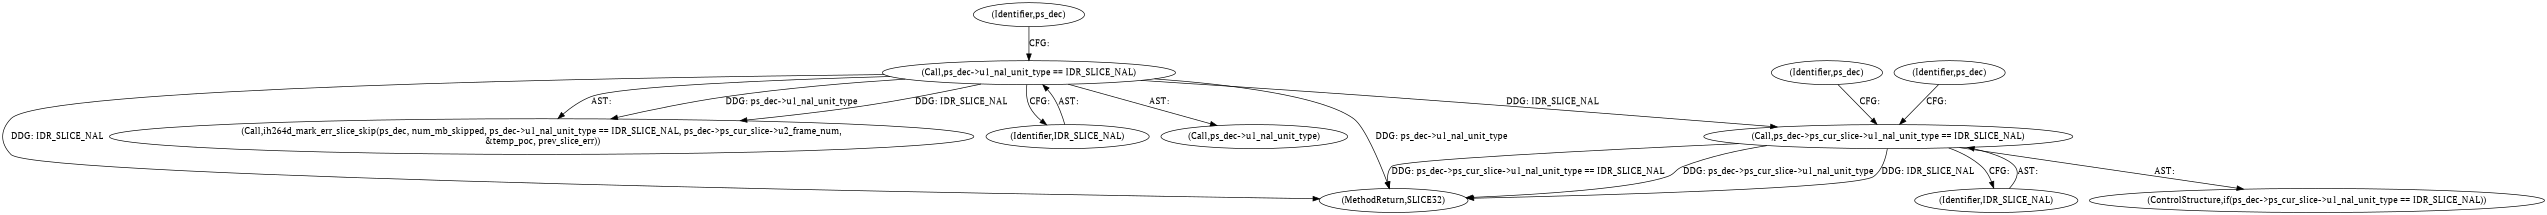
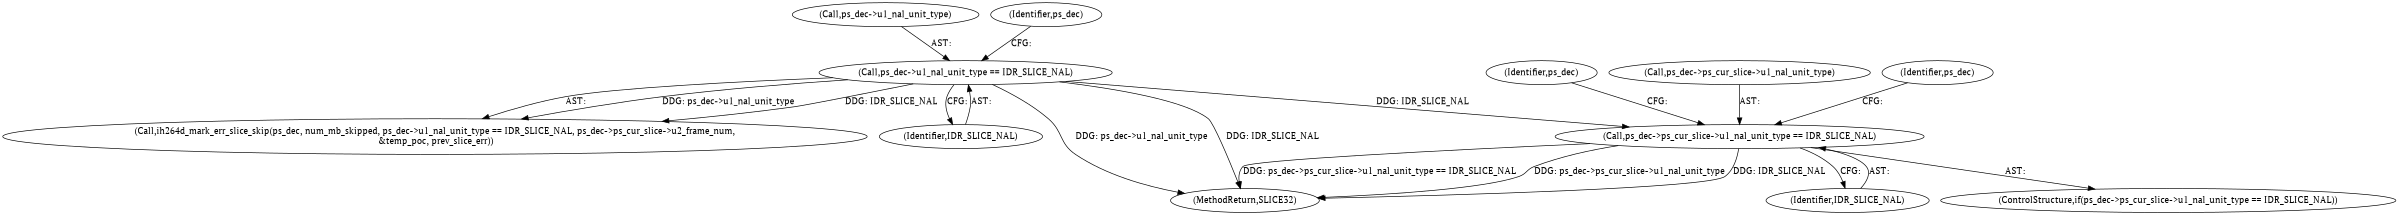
node "(Call,ps_dec->ps_cur_slice->u1_nal_unit_type)": added
edge "(Call,ps_dec->u1_nal_unit_type == IDR_SLICE_NAL)" -> "(Call,ps_dec->u1_nal_unit_type)": reversed
